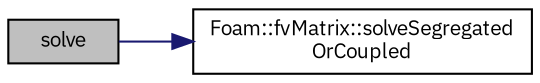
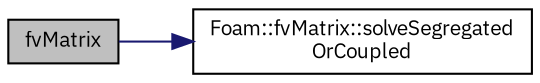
node "solve": label "solve" -> "fvMatrix"
